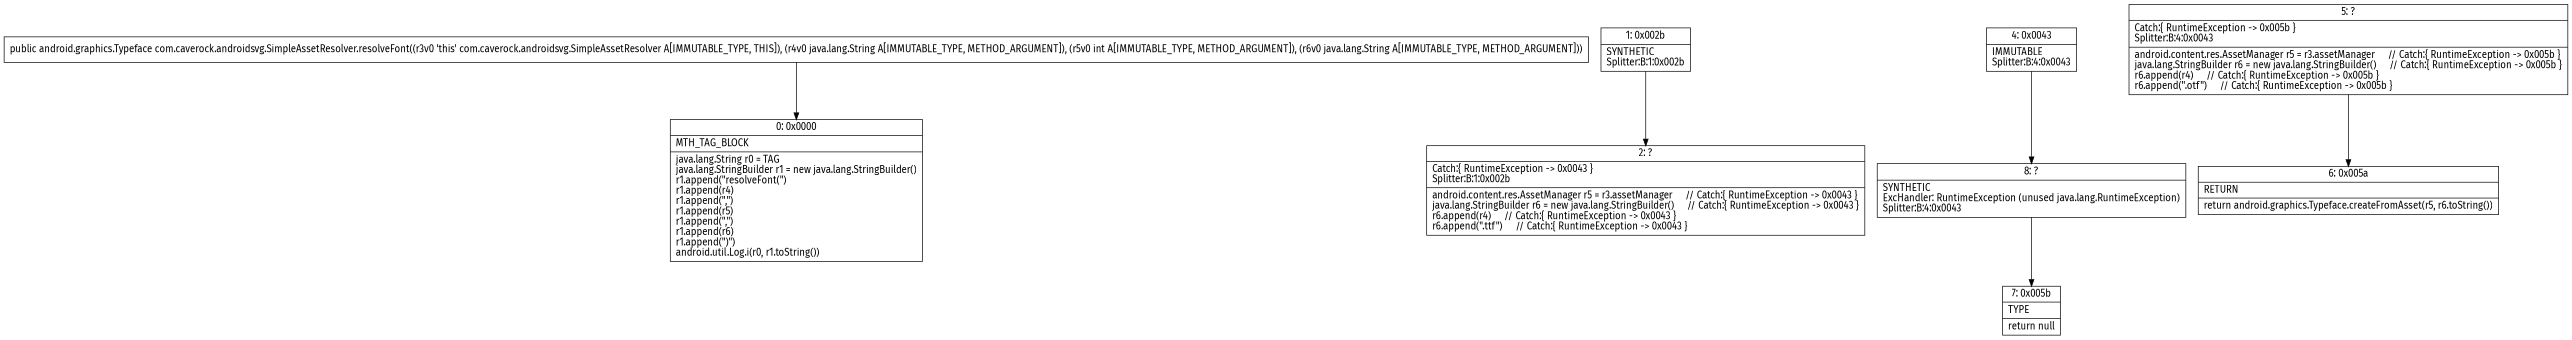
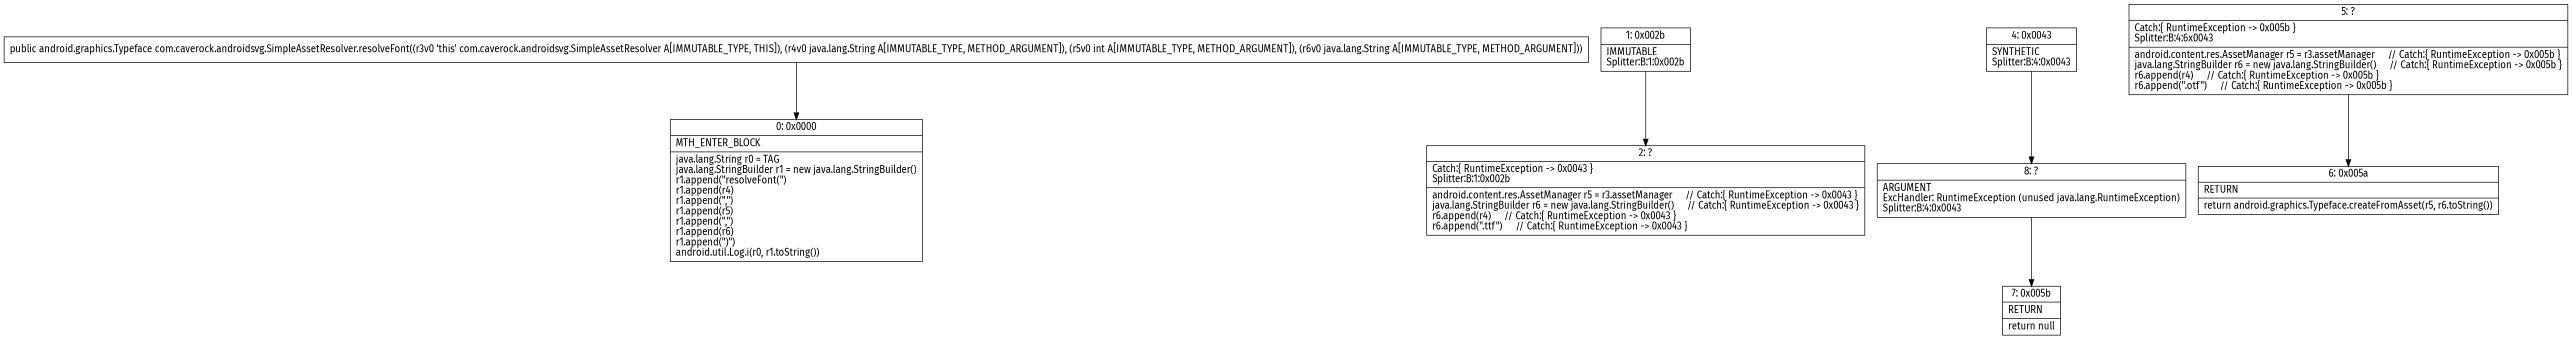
node "5: ?": text "Splitter:B:4:0x0043" -> "Splitter:B:4:6x0043"
node "1: 0x002b": text "SYNTHETIC" -> "IMMUTABLE"
node "4: 0x0043": text "IMMUTABLE" -> "SYNTHETIC"
node "0: 0x0000": text "MTH_TAG_BLOCK" -> "MTH_ENTER_BLOCK"
node "8: ?": text "SYNTHETIC" -> "ARGUMENT"
node "7: 0x005b": text "TYPE" -> "RETURN"
